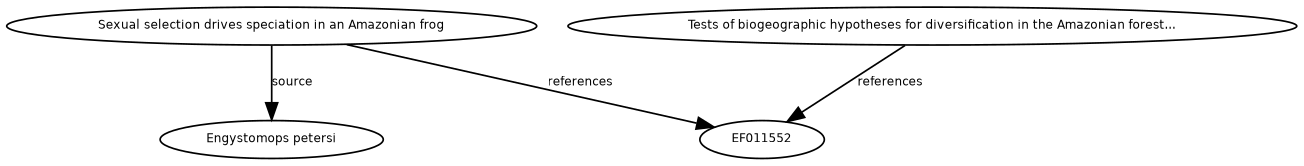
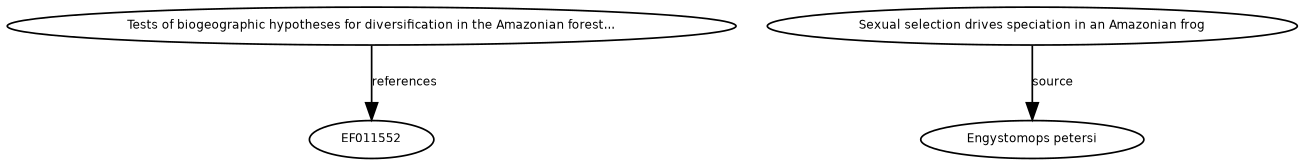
edge "Sexual selection drives speciation in an Amazonian frog" -> "EF011552": removed, label "references"
